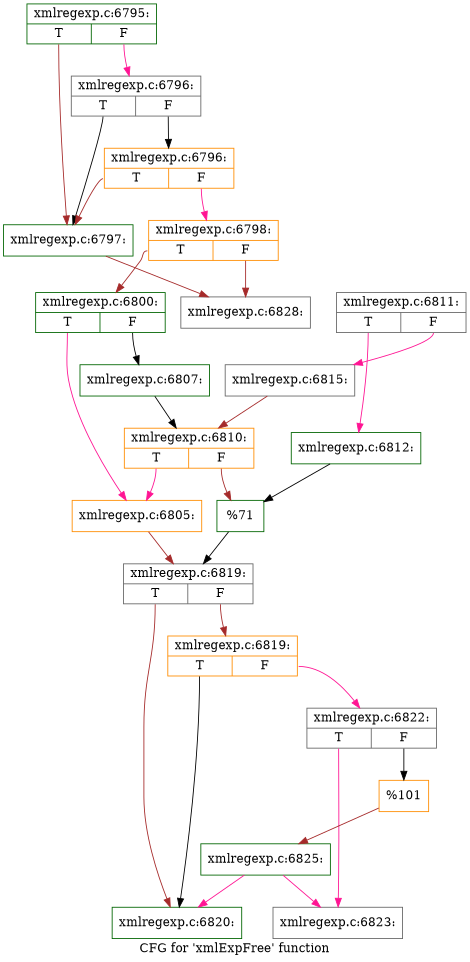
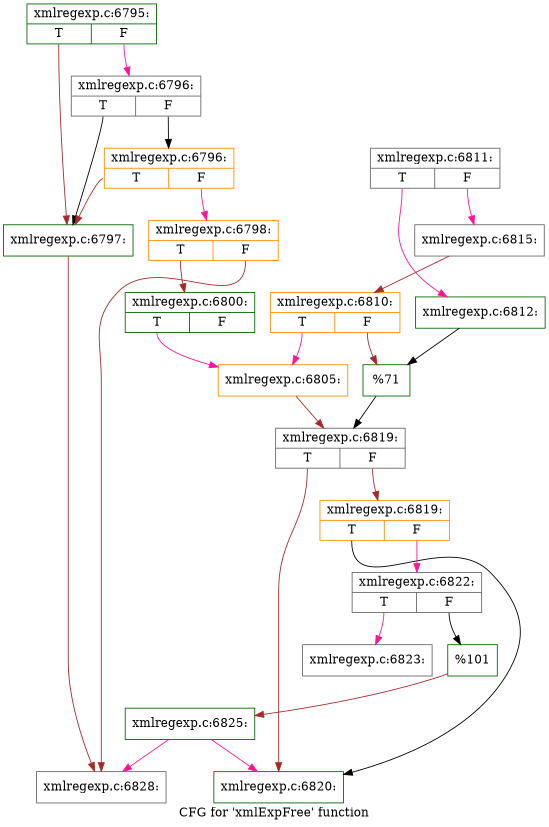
node "xmlregexp.c:6807:": removed
node "%101": color darkorange -> darkgreen
edge "xmlregexp.c:6825:" -> "xmlregexp.c:6823:": now "xmlregexp.c:6825:" -> "xmlregexp.c:6828:"
